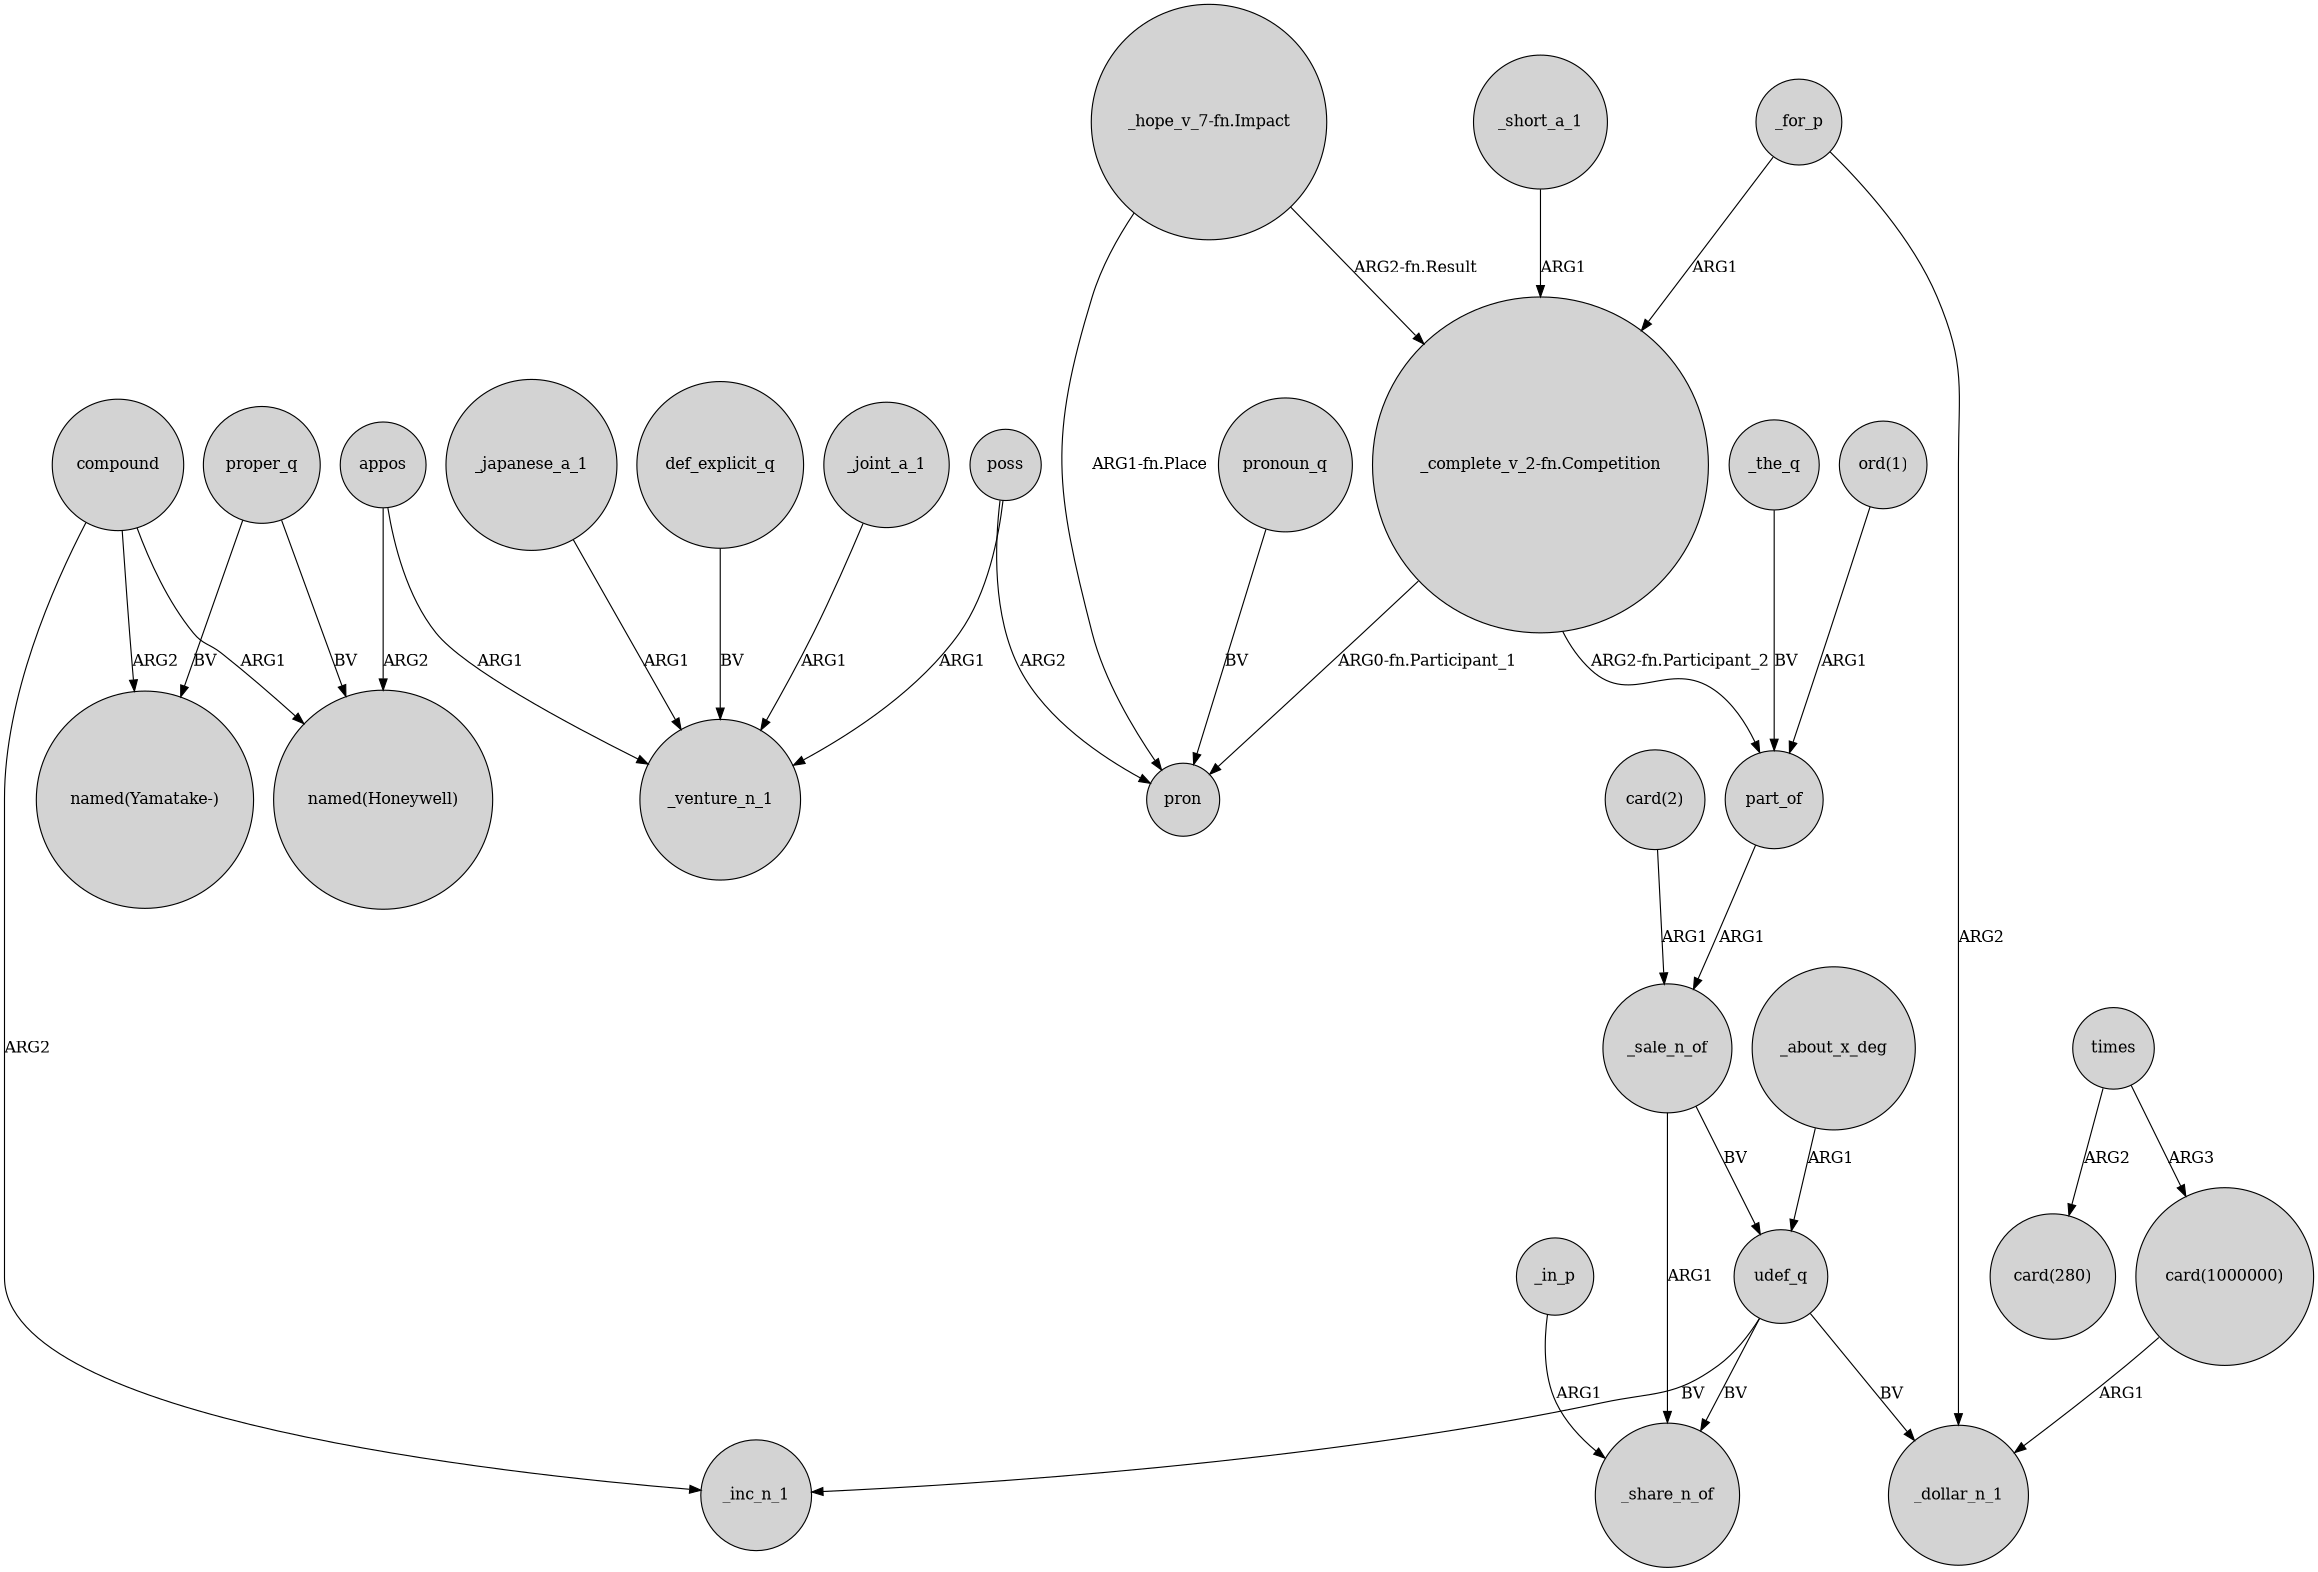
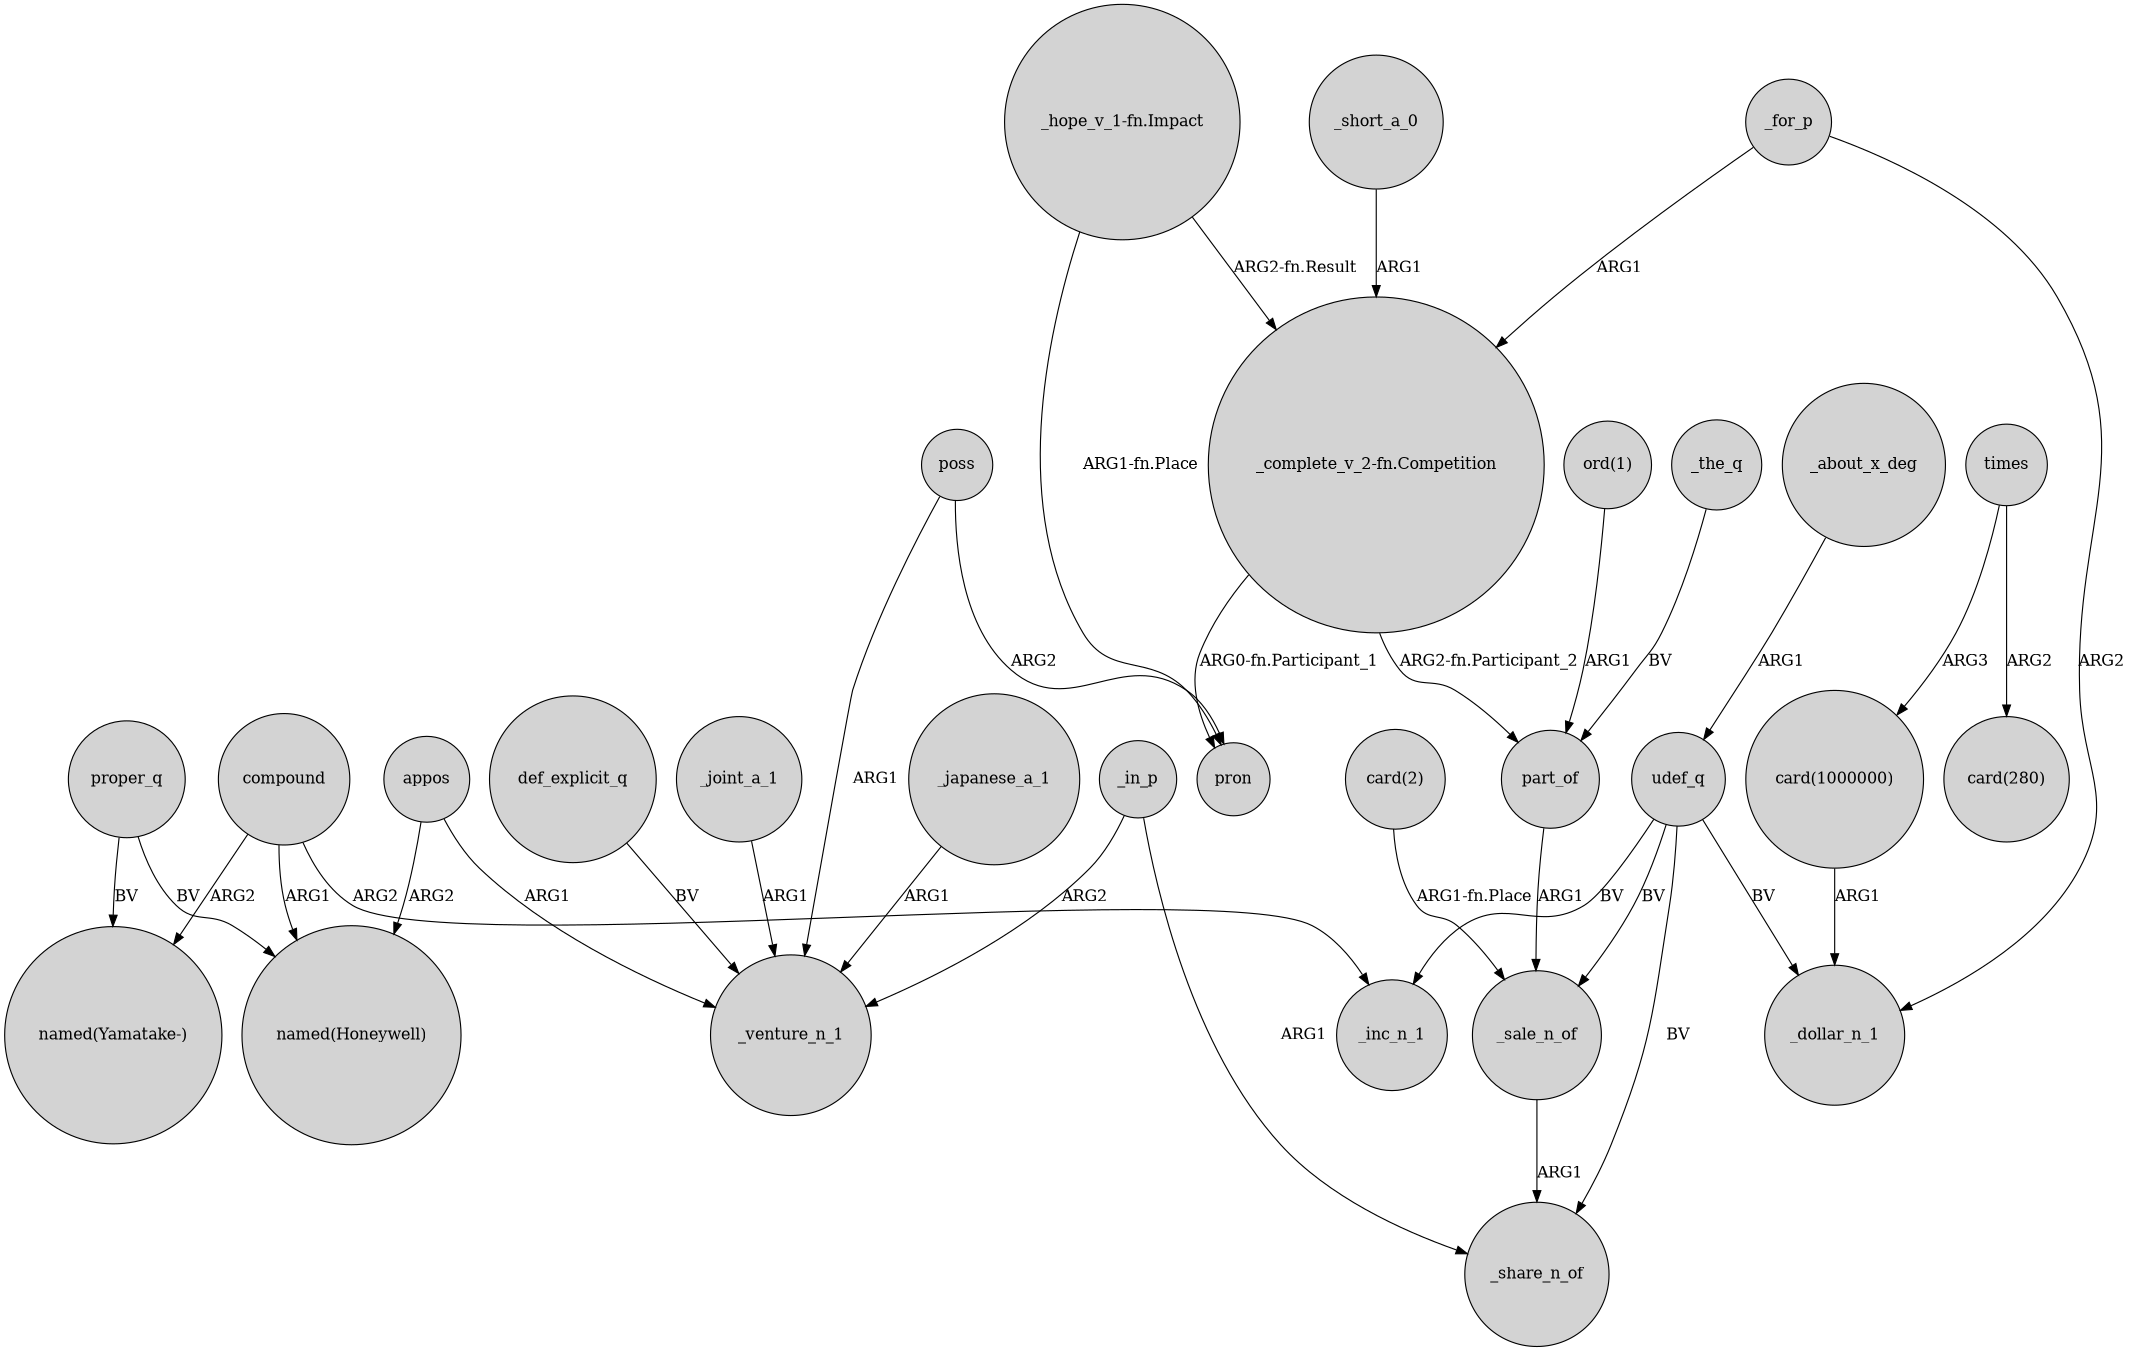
node "_hope_v_7-fn.Impact": label "_hope_v_7-fn.Impact" -> "_hope_v_1-fn.Impact"
node "_short_a_1": label "_short_a_1" -> "_short_a_0"
node "pronoun_q": removed
edge "_in_p" -> "_venture_n_1": added, label "ARG2"
edge "card(2)" -> "_sale_n_of": label "ARG1" -> "ARG1-fn.Place"
edge "_sale_n_of" -> "udef_q": reversed
